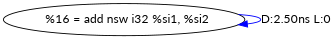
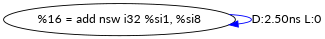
node "%16 = add nsw i32 %si1, %si2": label "%16 = add nsw i32 %si1, %si2" -> "%16 = add nsw i32 %si1, %si8"
